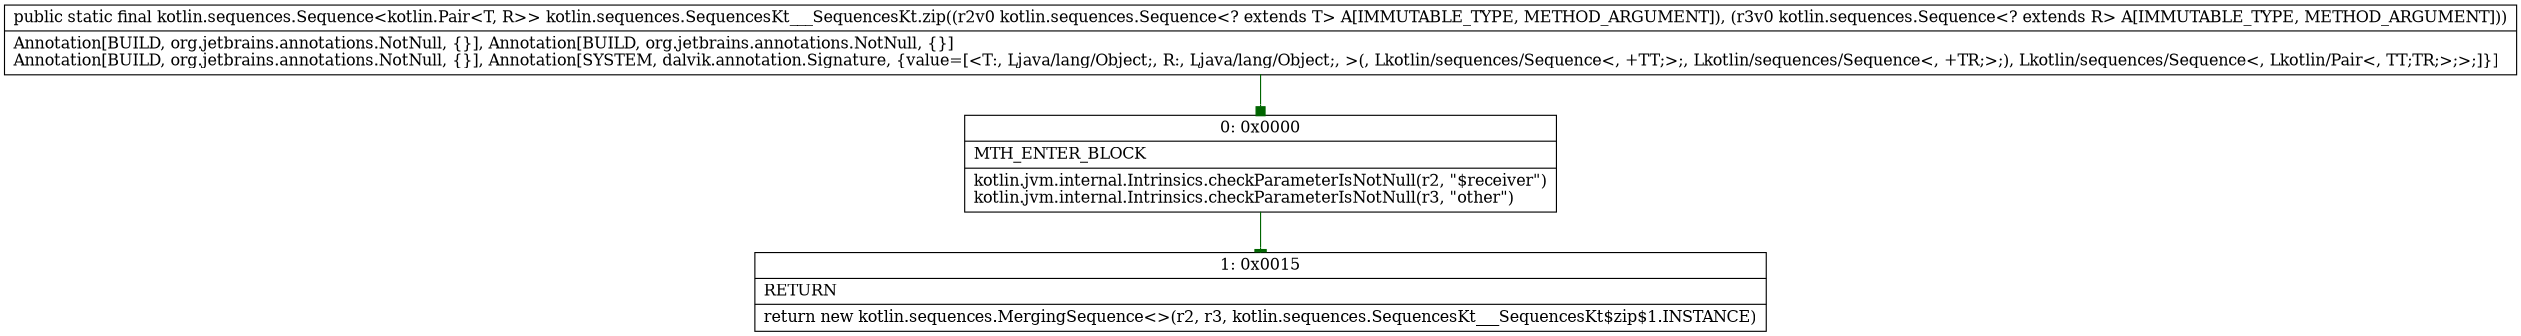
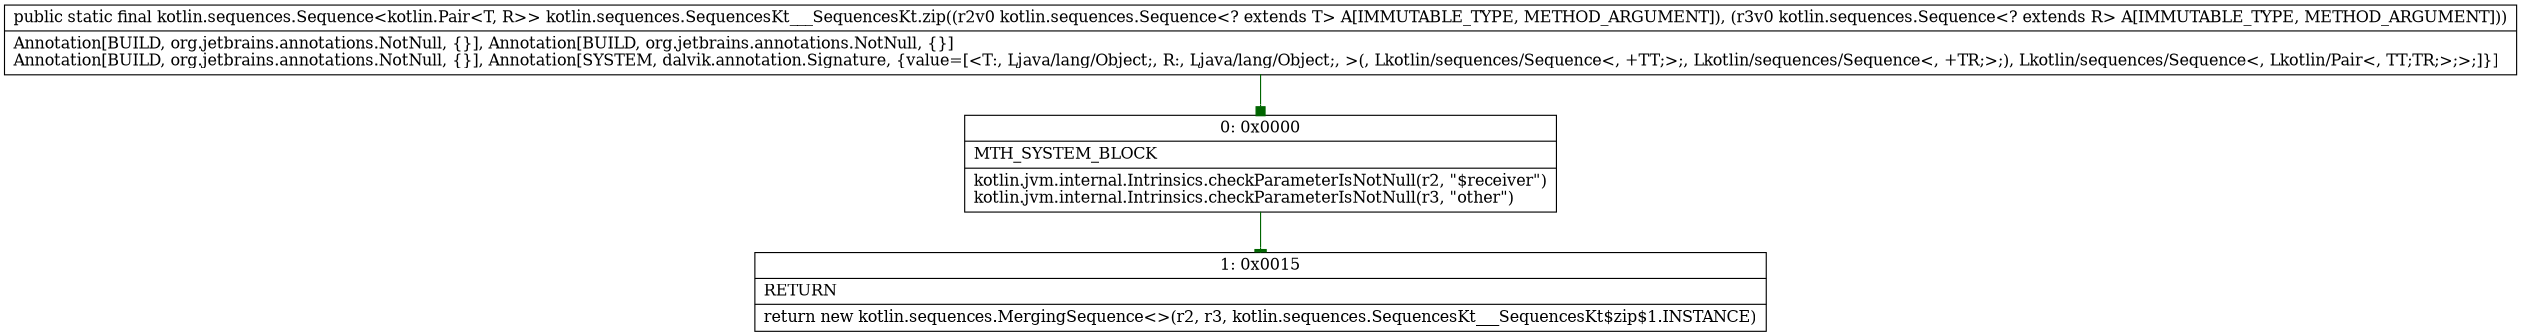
node "0: 0x0000": text "MTH_ENTER_BLOCK" -> "MTH_SYSTEM_BLOCK"
